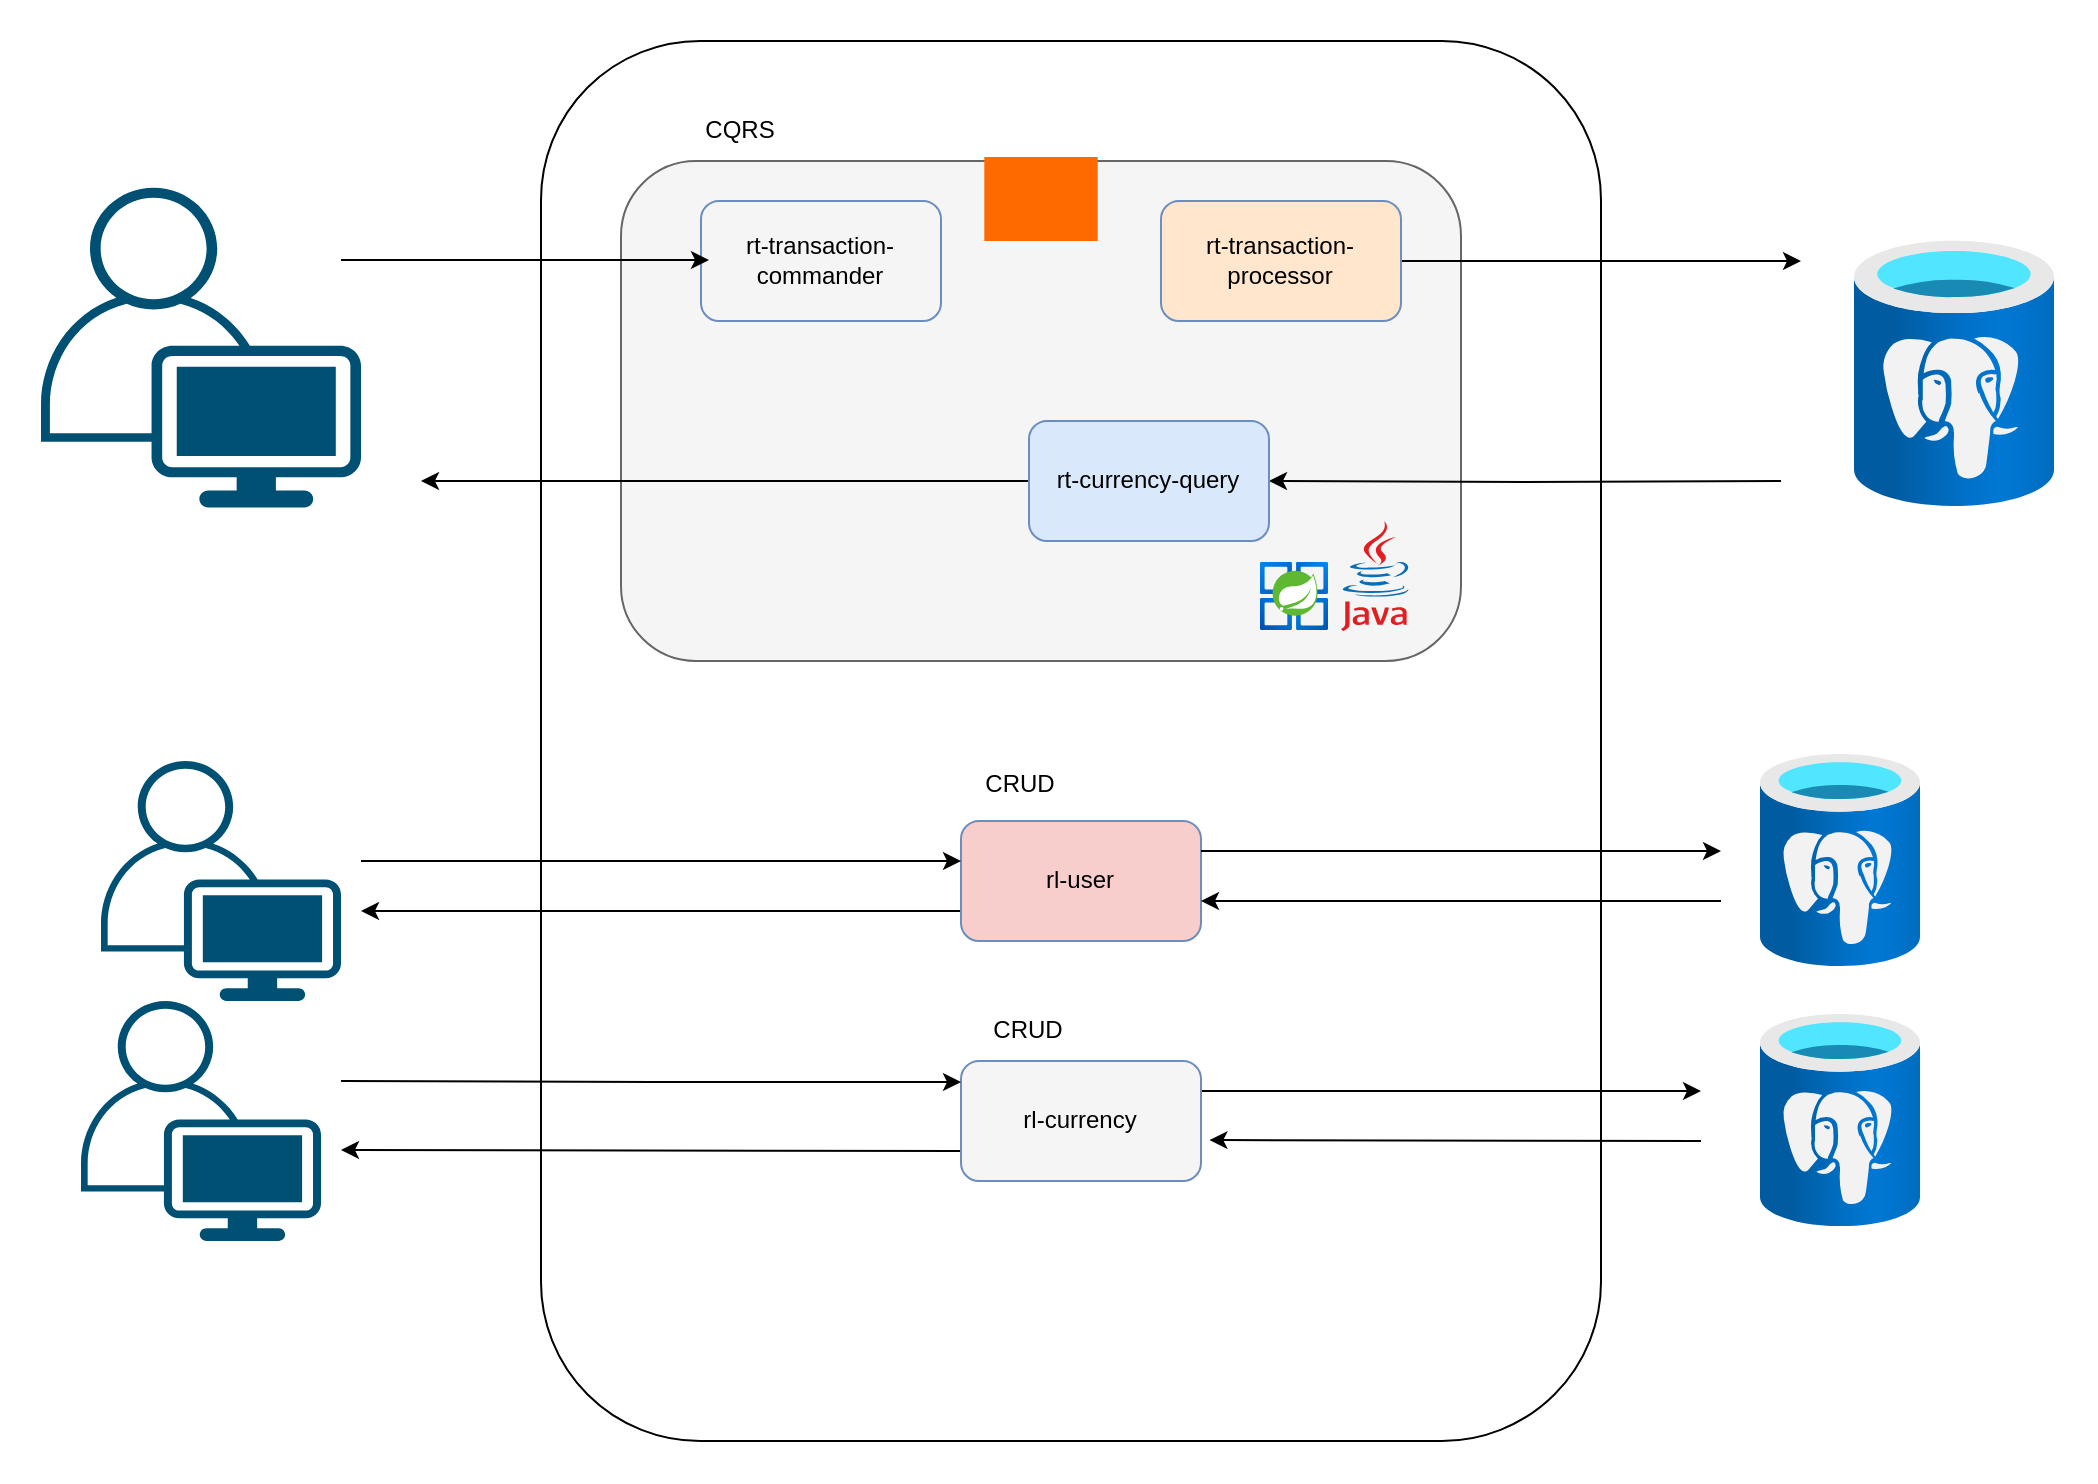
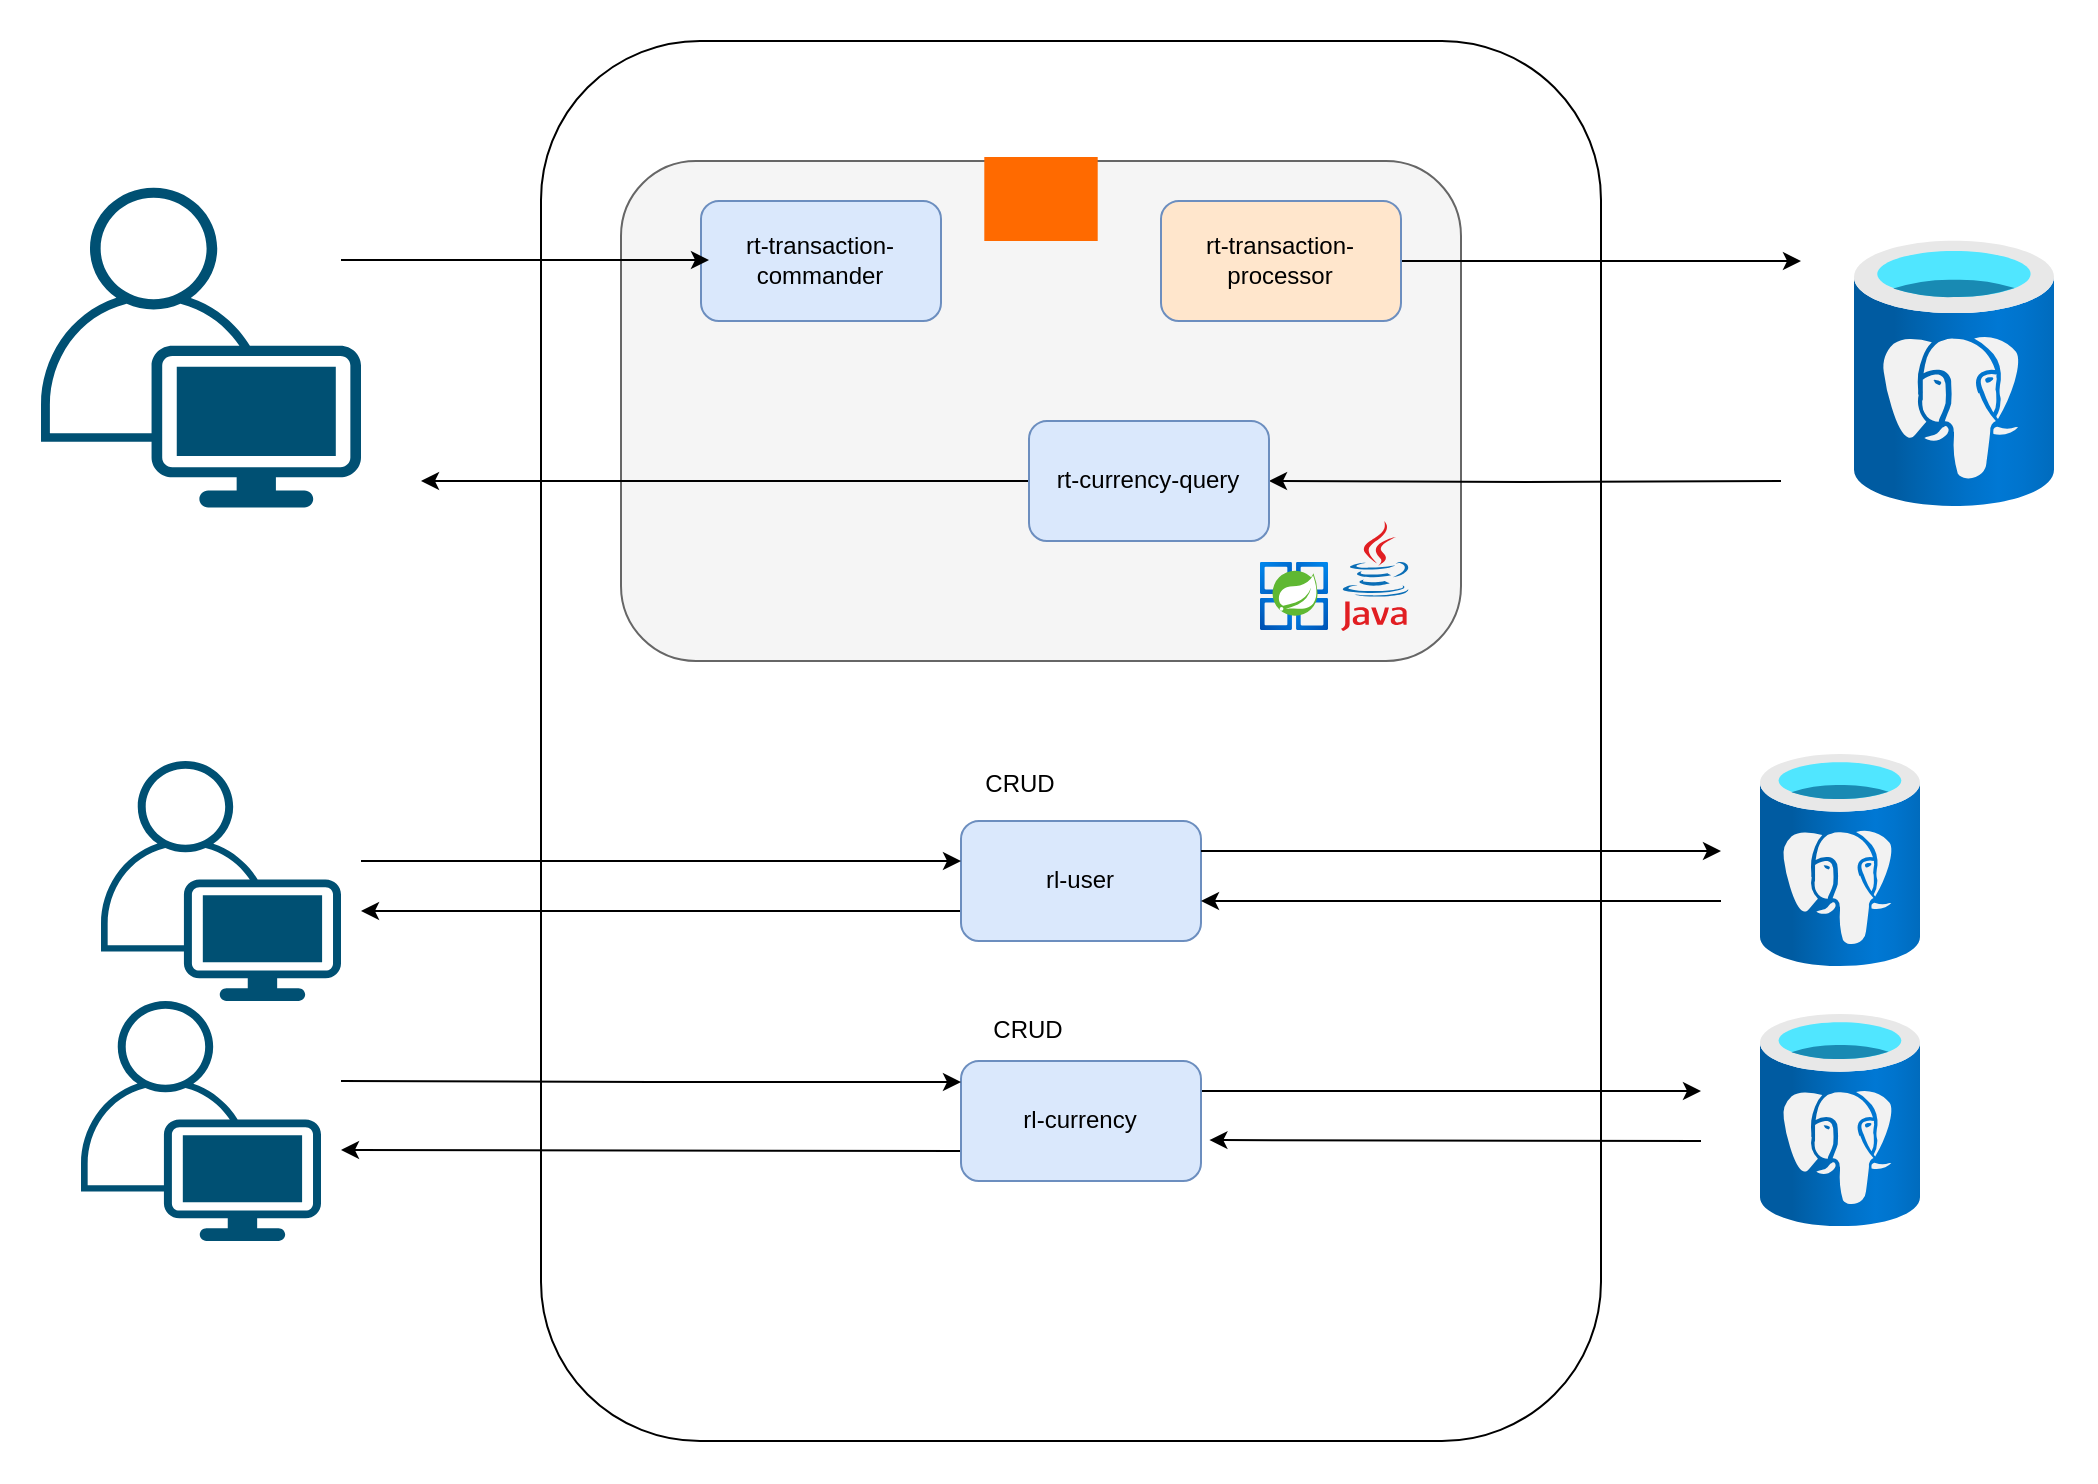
node "CQRS": removed
node "rt-transaction-commander": fillcolor #f5f5f5 -> #dae8fc
node "rl-user": fillcolor #f8cecc -> #dae8fc
node "rl-currency": fillcolor #f5f5f5 -> #dae8fc
